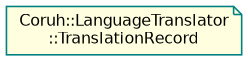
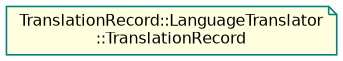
node "Coruh::LanguageTranslator ::TranslationRecord": label "Coruh::LanguageTranslator ::TranslationRecord" -> "TranslationRecord::LanguageTranslator ::TranslationRecord"
